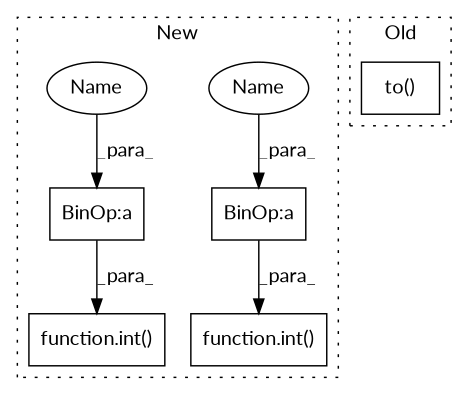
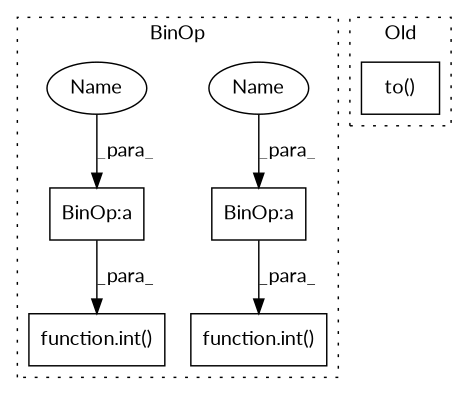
cluster "New": label "New" -> "BinOp"
